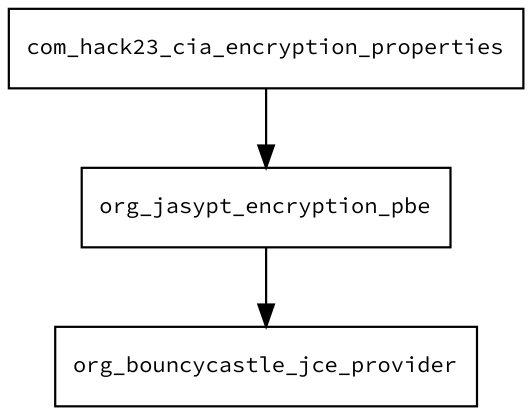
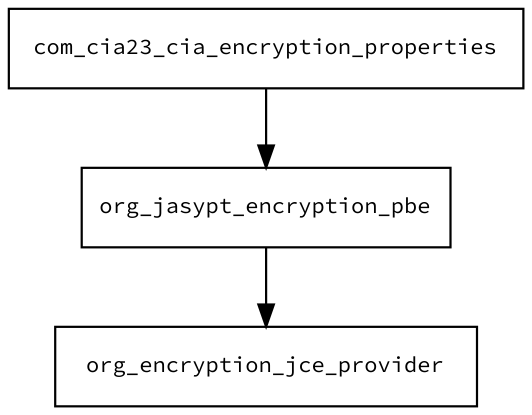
node "com_hack23_cia_encryption_properties": label "com_hack23_cia_encryption_properties" -> "com_cia23_cia_encryption_properties"
node "org_bouncycastle_jce_provider": label "org_bouncycastle_jce_provider" -> "org_encryption_jce_provider"
